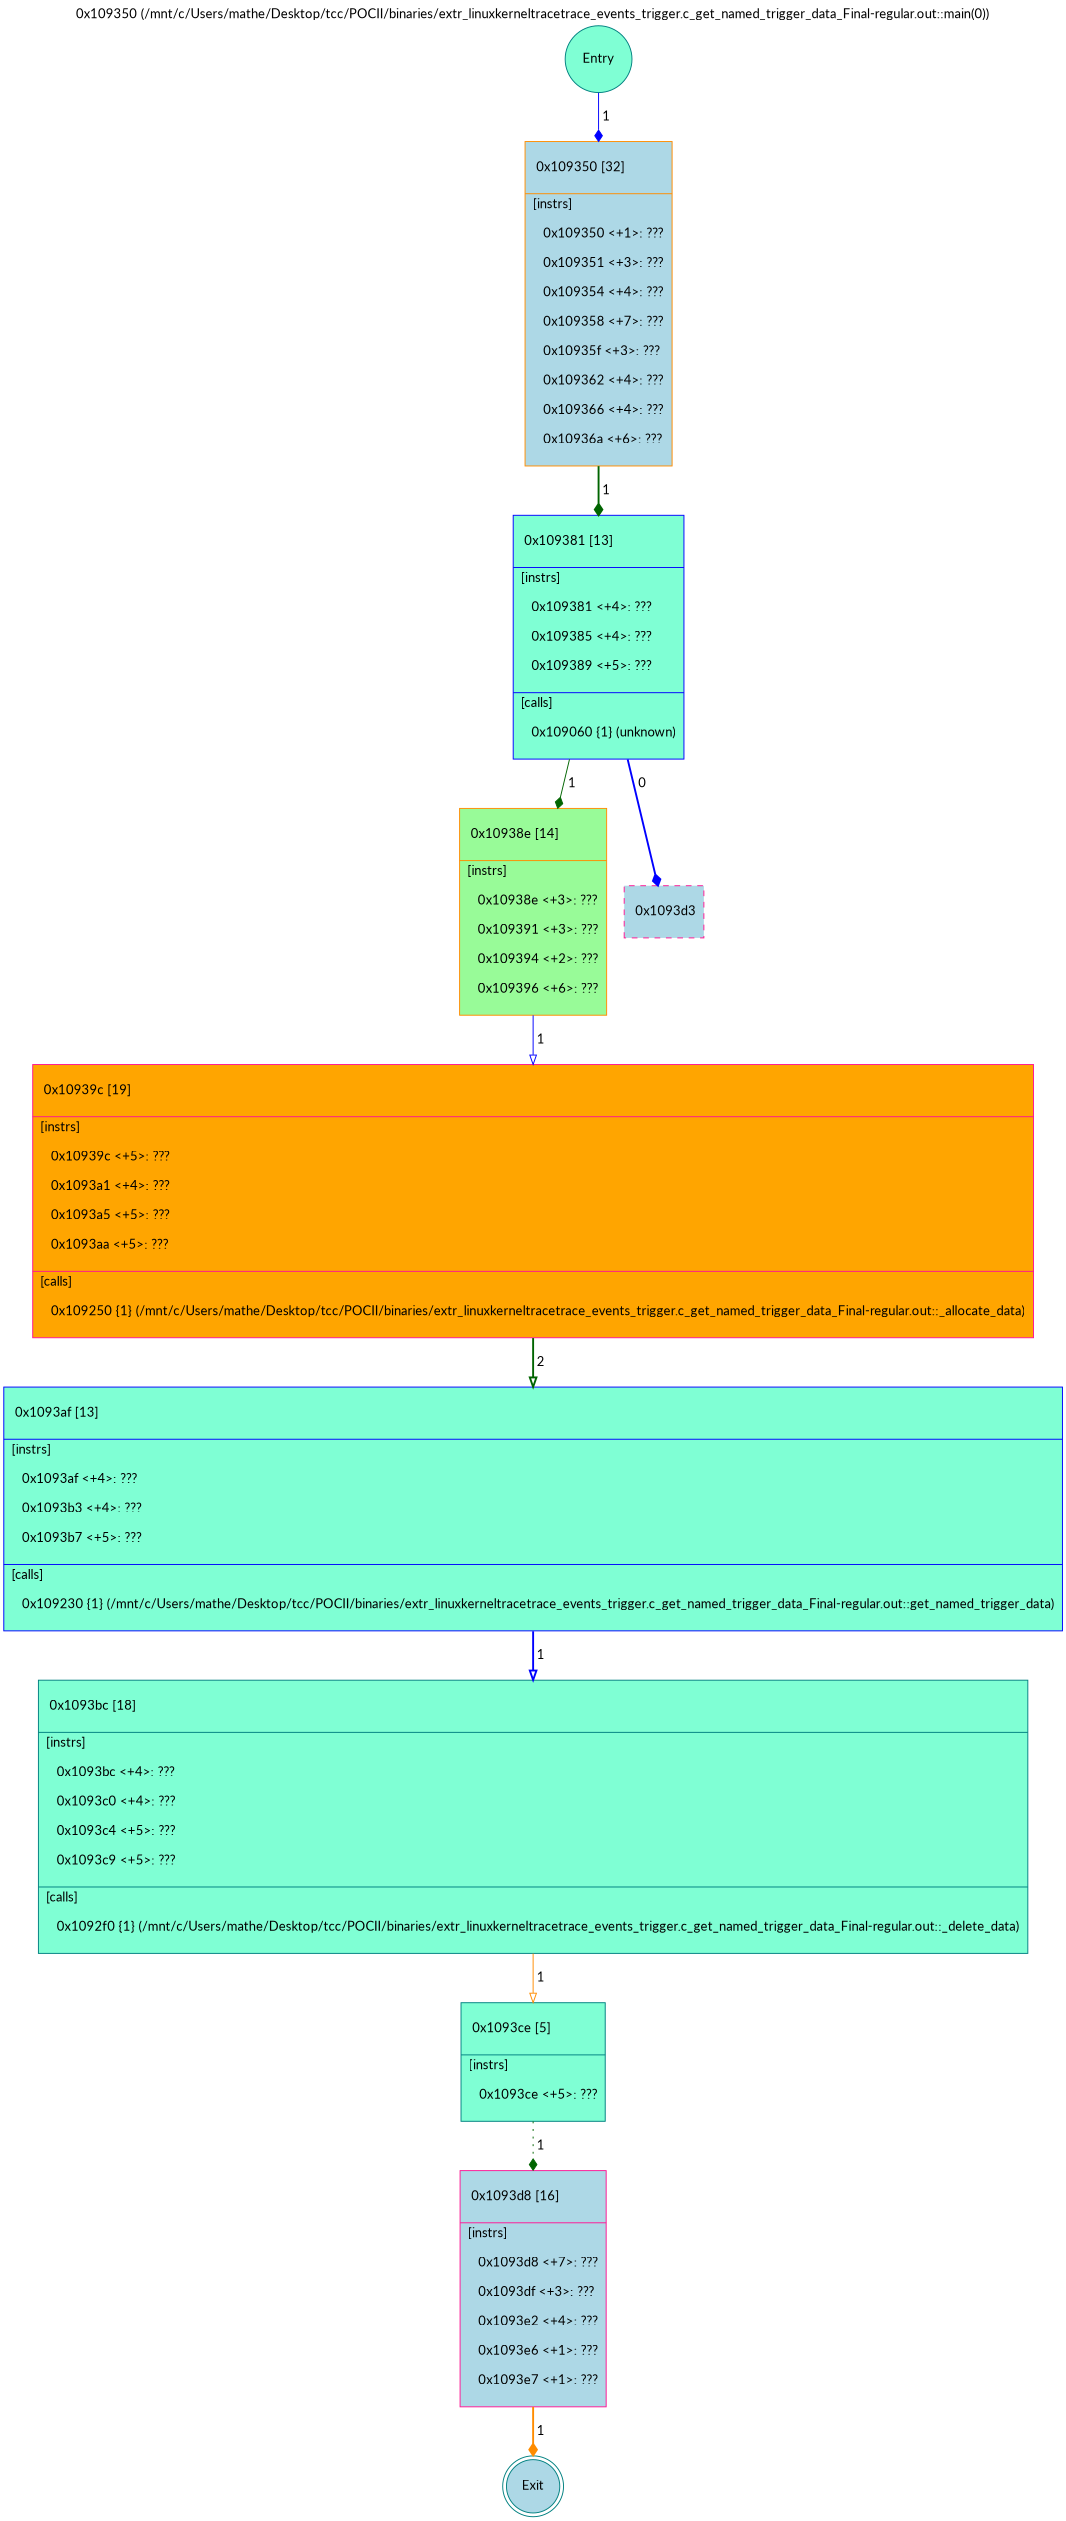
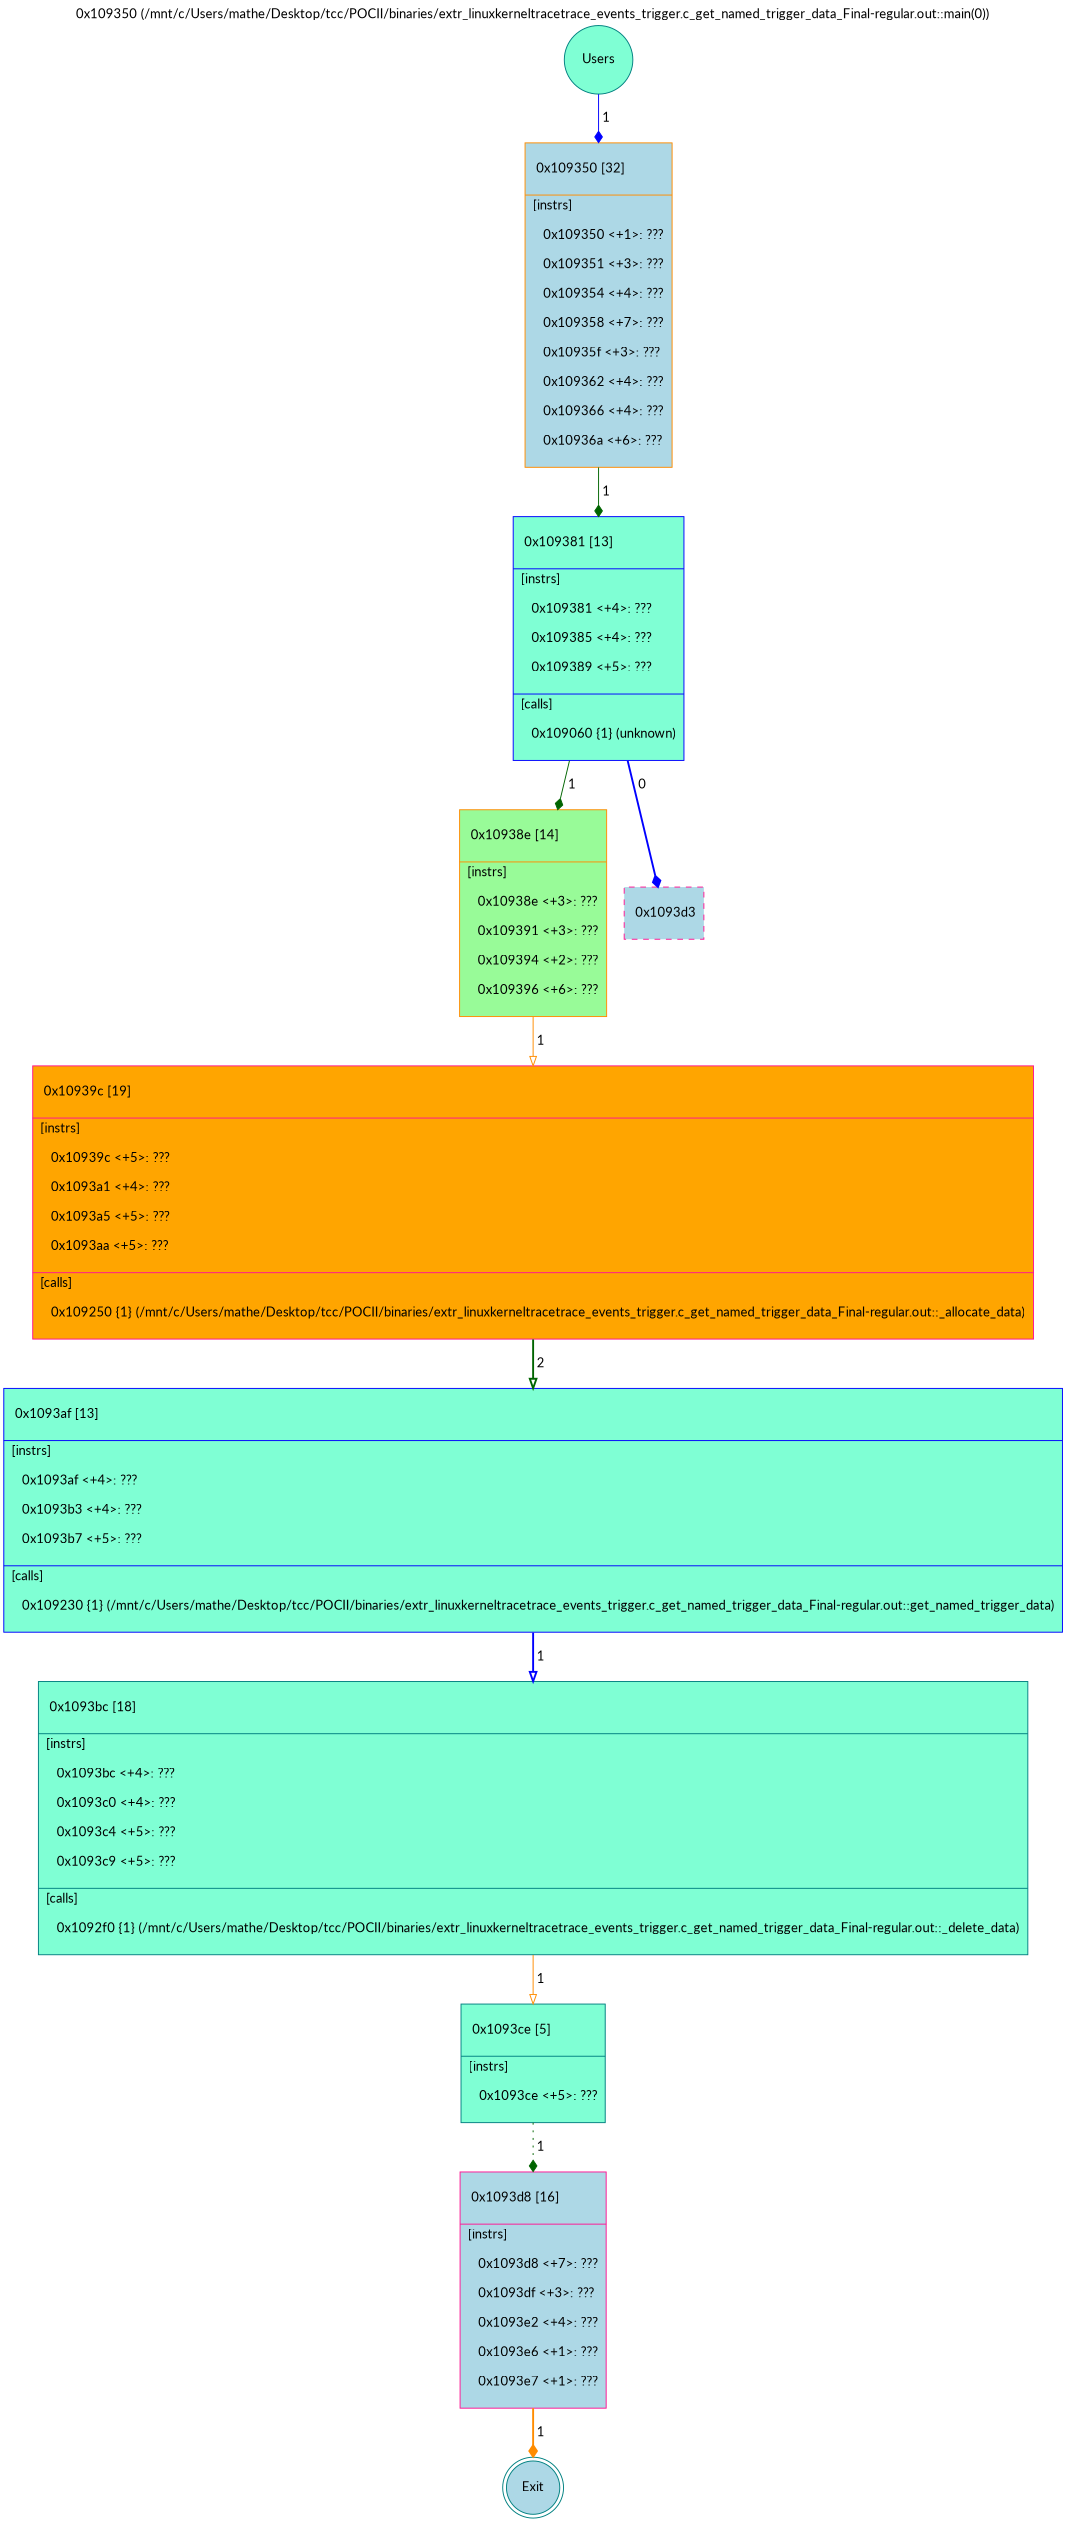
node "Entry": label "Entry" -> "Users"
edge "0x109350 [32]" -> "0x109381 [13]": style bold -> solid
edge "0x10938e [14]" -> "0x10939c [19]": color blue -> darkorange
